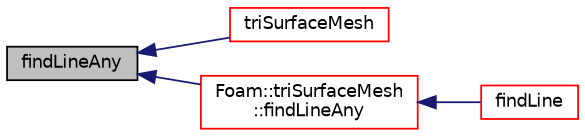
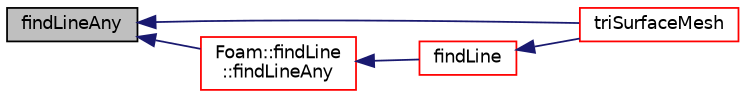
edge "triSurfaceMesh" -> "findLine": added
node "Foam::triSurfaceMesh ::findLineAny": label "Foam::triSurfaceMesh ::findLineAny" -> "Foam::findLine ::findLineAny"
